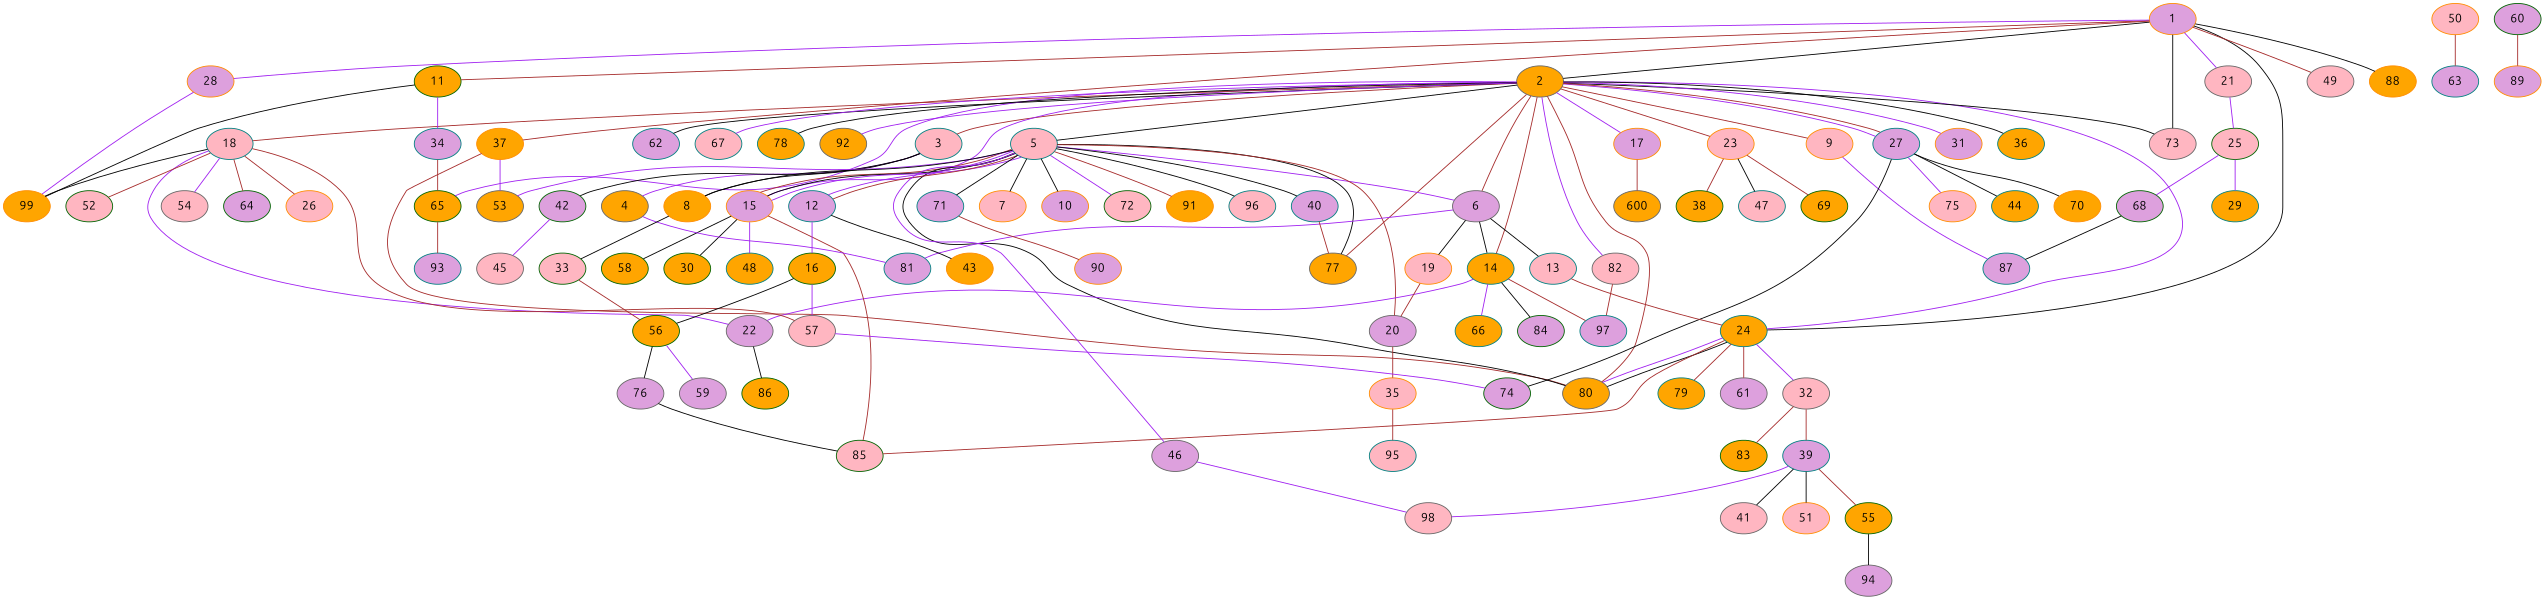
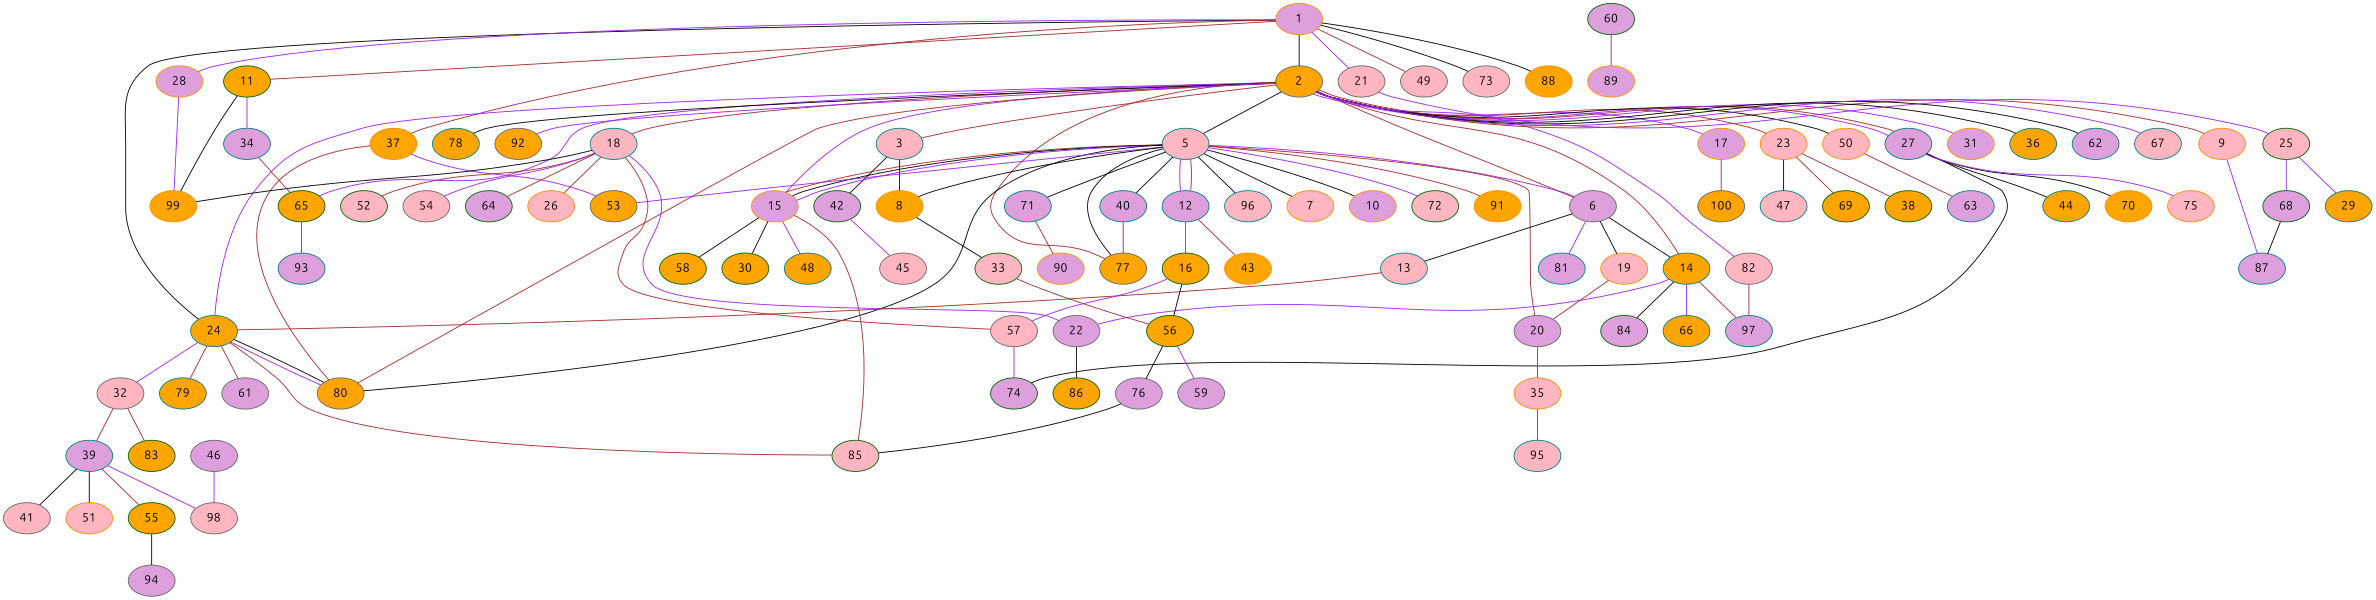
edge "2" -- "73": now "2" -- "50"
node "4": removed
node "600": label "600" -> "100"
edge "12" -- "43": color black -> brown
edge "5" -- "46": removed
